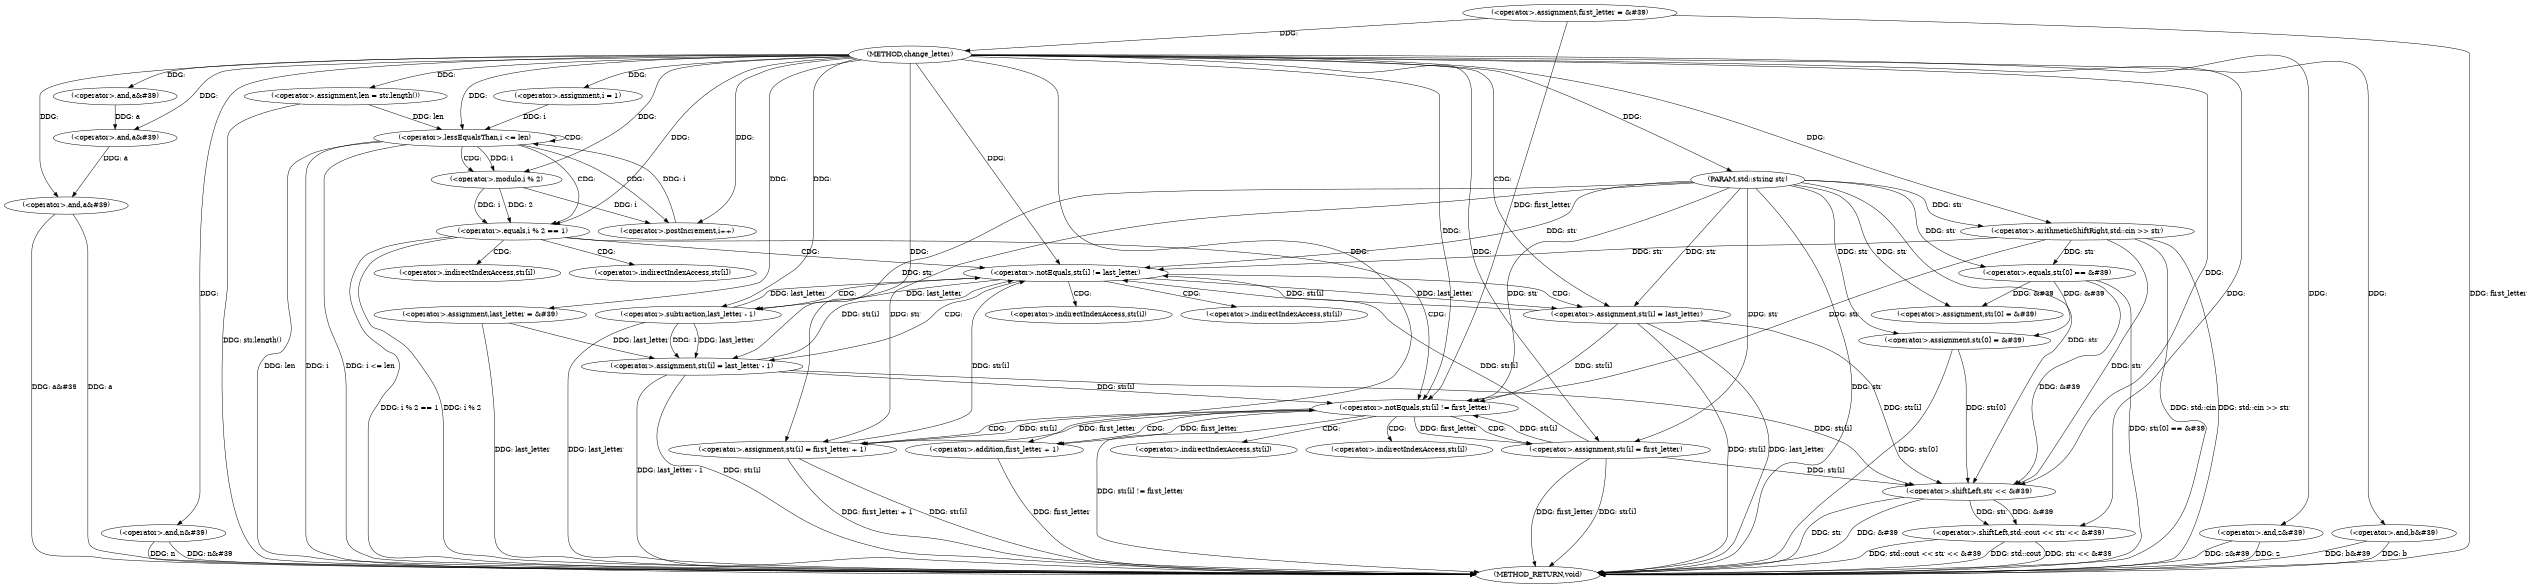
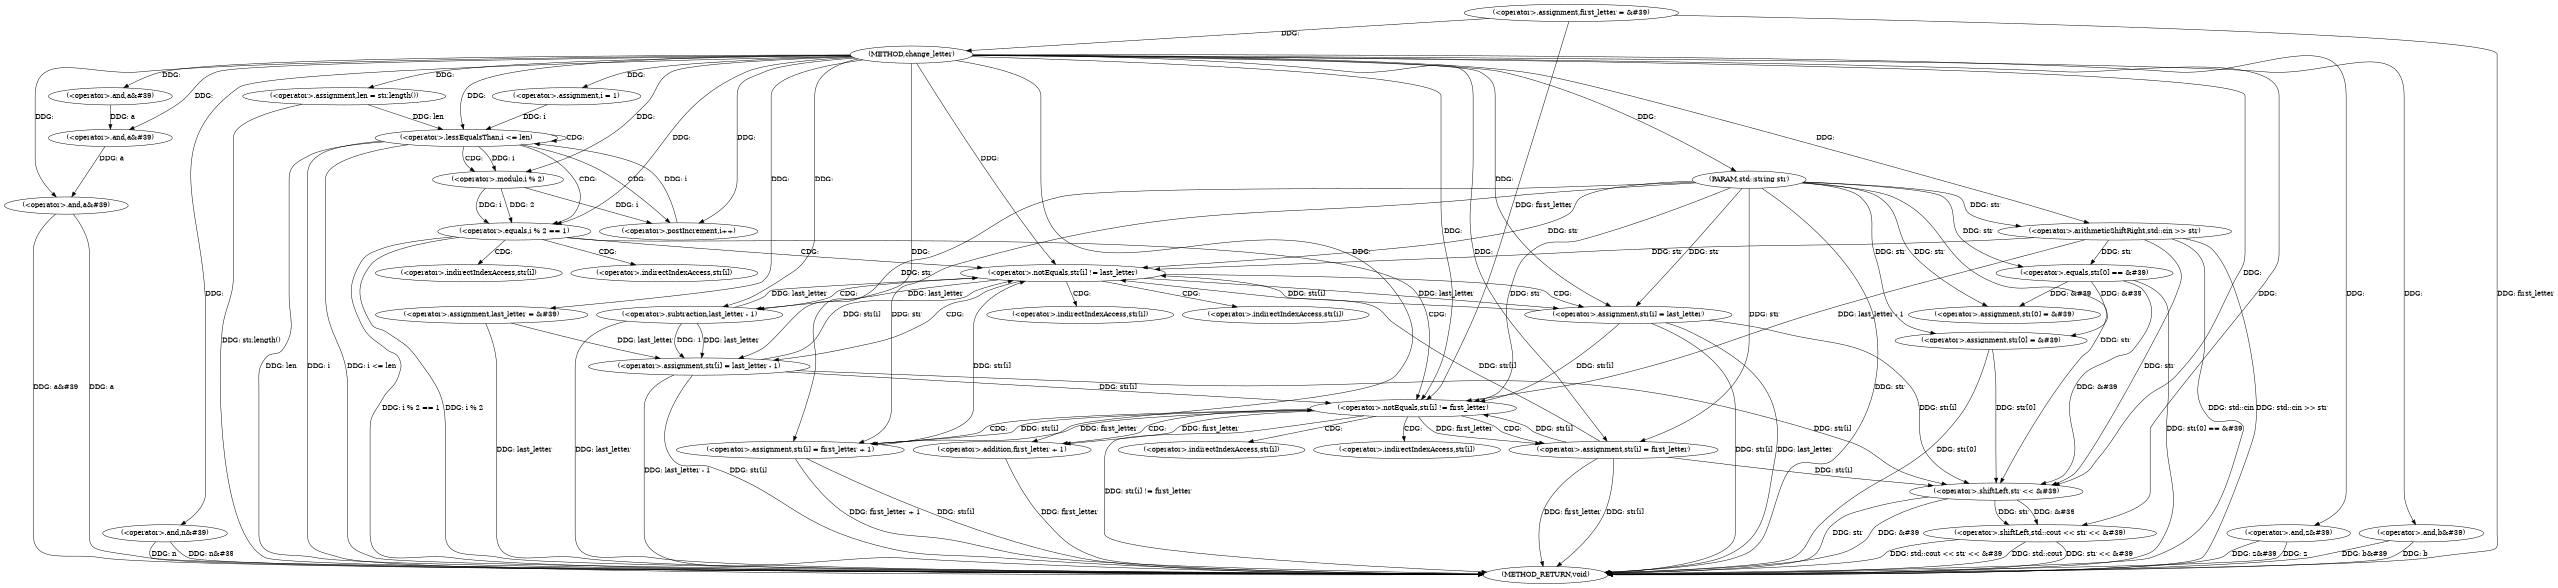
edge "(METHOD,change_letter)" -> "(<operator>.assignment,str[i] = last_letter)": label "CDG: " -> "DDG: "
edge "(<operator>.arithmeticShiftRight,std::cin >> str)" -> "(<operator>.notEquals,str[i] != first_letter)": label "DDG: str" -> "DDG: last_letter - 1"
